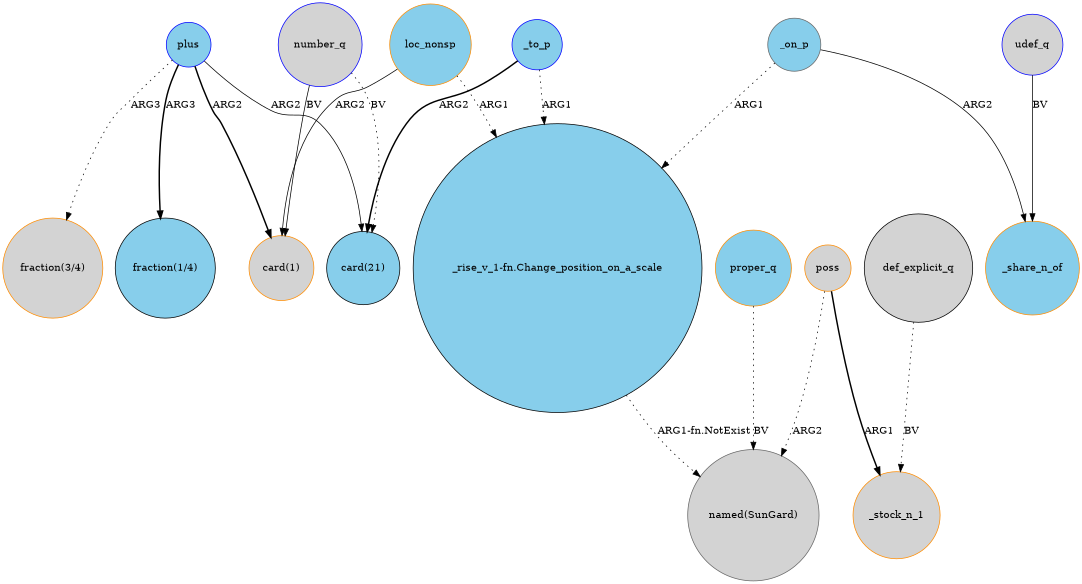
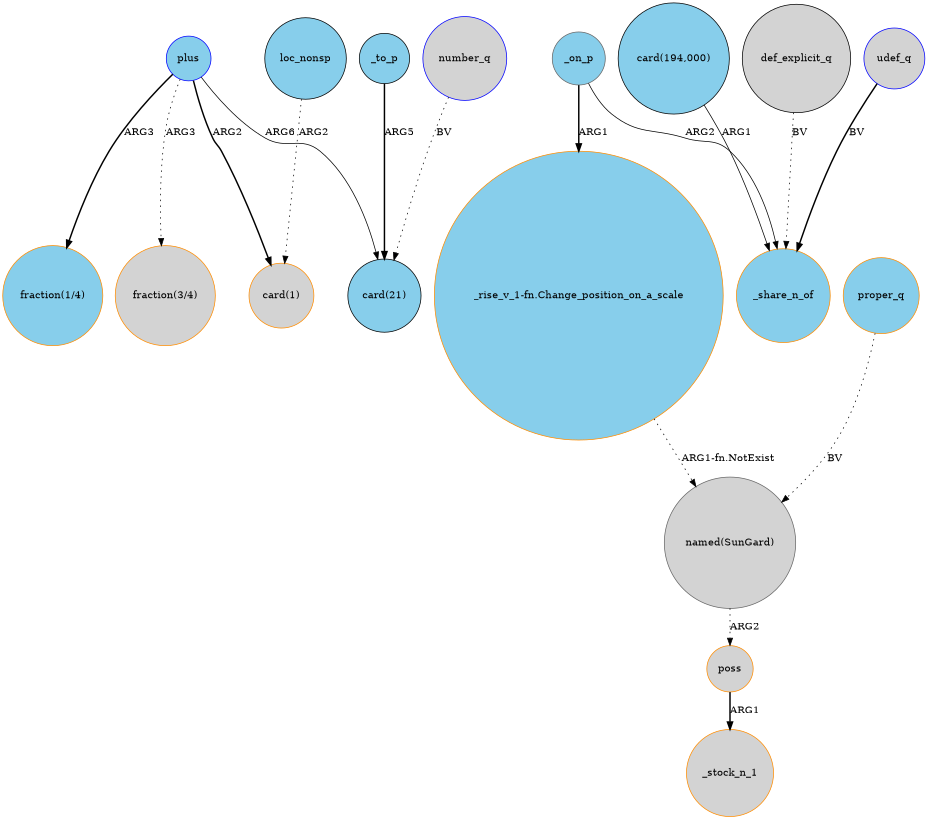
node "loc_nonsp": color darkorange -> black
node "_to_p": color blue -> black
node "card(194,000)": added
edge "_to_p" -> "_rise_v_1-fn.Change_position_on_a_scale": removed, label "ARG1"
edge "loc_nonsp" -> "_rise_v_1-fn.Change_position_on_a_scale": removed, label "ARG1"
edge "plus" -> "card(21)": label "ARG2" -> "ARG6"
edge "_to_p" -> "card(21)": label "ARG2" -> "ARG5"
edge "_on_p" -> "_rise_v_1-fn.Change_position_on_a_scale": style dotted -> bold
edge "loc_nonsp" -> "card(1)": style solid -> dotted
edge "number_q" -> "card(1)": removed, label "BV"
edge "udef_q" -> "_share_n_of": style solid -> bold
node "fraction(1/4)": color black -> darkorange
node "_rise_v_1-fn.Change_position_on_a_scale": color black -> darkorange
edge "poss" -> "named(SunGard)": reversed
edge "def_explicit_q" -> "_stock_n_1": now "def_explicit_q" -> "_share_n_of"
